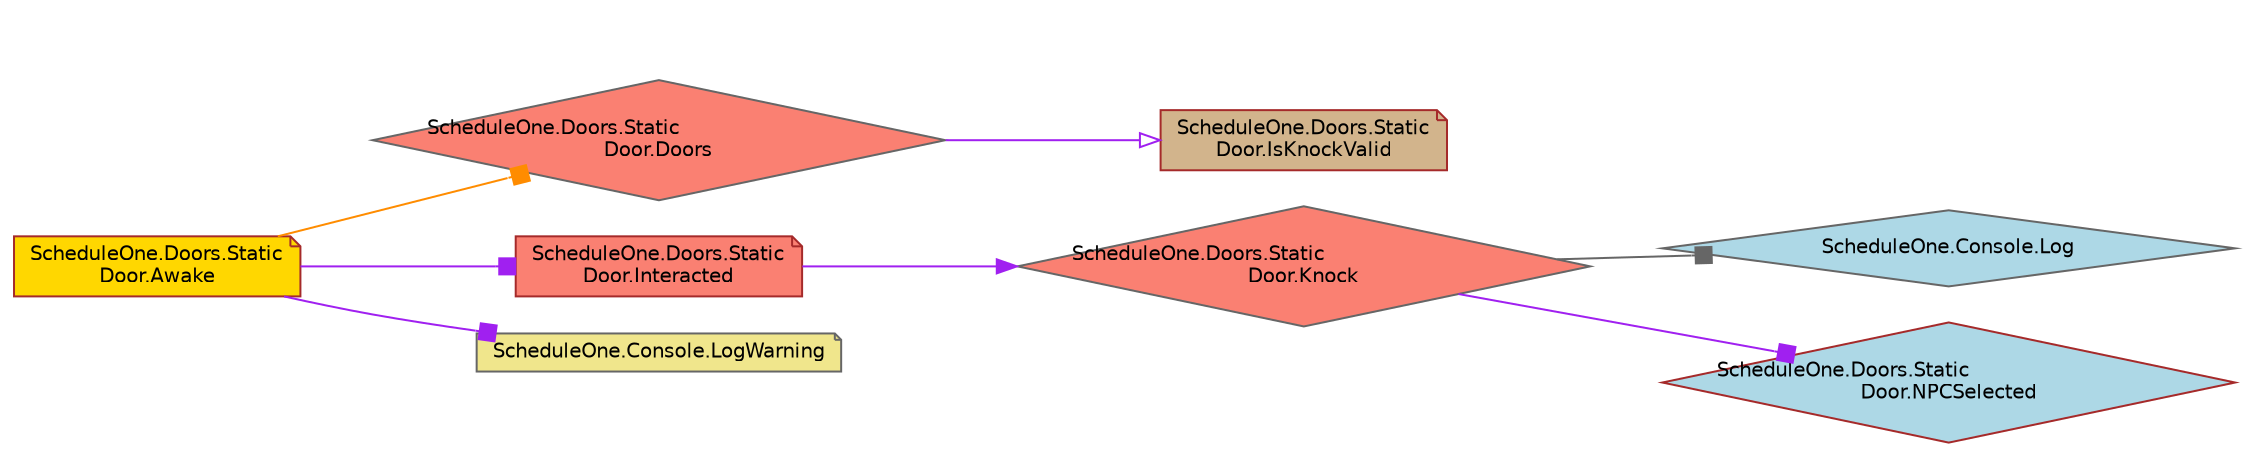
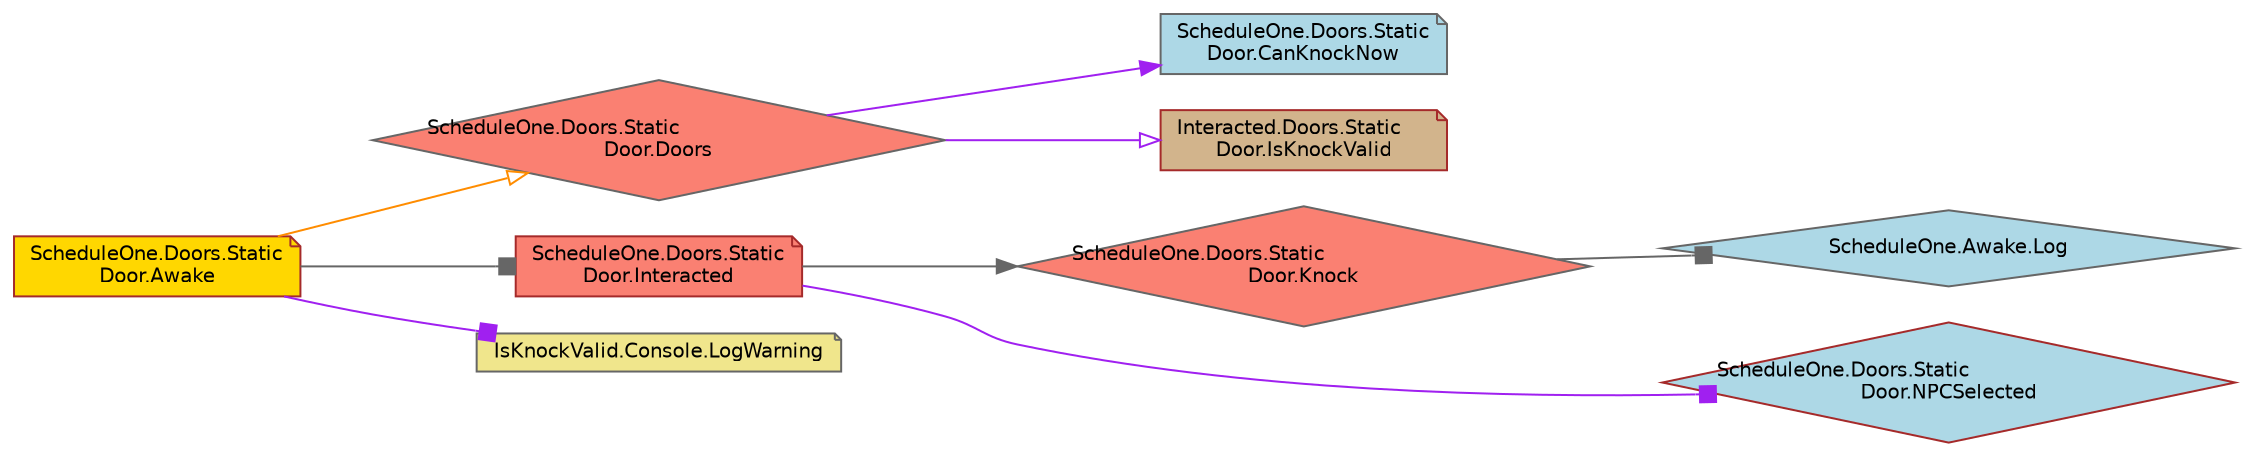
node "ScheduleOne.Doors.Static Door.CanKnockNow": added
node "ScheduleOne.Doors.Static Door.IsKnockValid": label "ScheduleOne.Doors.Static Door.IsKnockValid" -> "Interacted.Doors.Static Door.IsKnockValid"
edge "ScheduleOne.Doors.Static Door.Awake" -> "ScheduleOne.Doors.Static Door.Doors": arrowhead box -> onormal
node "ScheduleOne.Console.Log": label "ScheduleOne.Console.Log" -> "ScheduleOne.Awake.Log"
edge "ScheduleOne.Doors.Static Door.Awake" -> "ScheduleOne.Doors.Static Door.Interacted": color purple -> gray40
edge "ScheduleOne.Doors.Static Door.Interacted" -> "ScheduleOne.Doors.Static Door.Knock": color purple -> gray40
edge "ScheduleOne.Doors.Static Door.Knock" -> "ScheduleOne.Doors.Static Door.NPCSelected": now "ScheduleOne.Doors.Static Door.Interacted" -> "ScheduleOne.Doors.Static Door.NPCSelected"
node "ScheduleOne.Console.LogWarning": label "ScheduleOne.Console.LogWarning" -> "IsKnockValid.Console.LogWarning"
